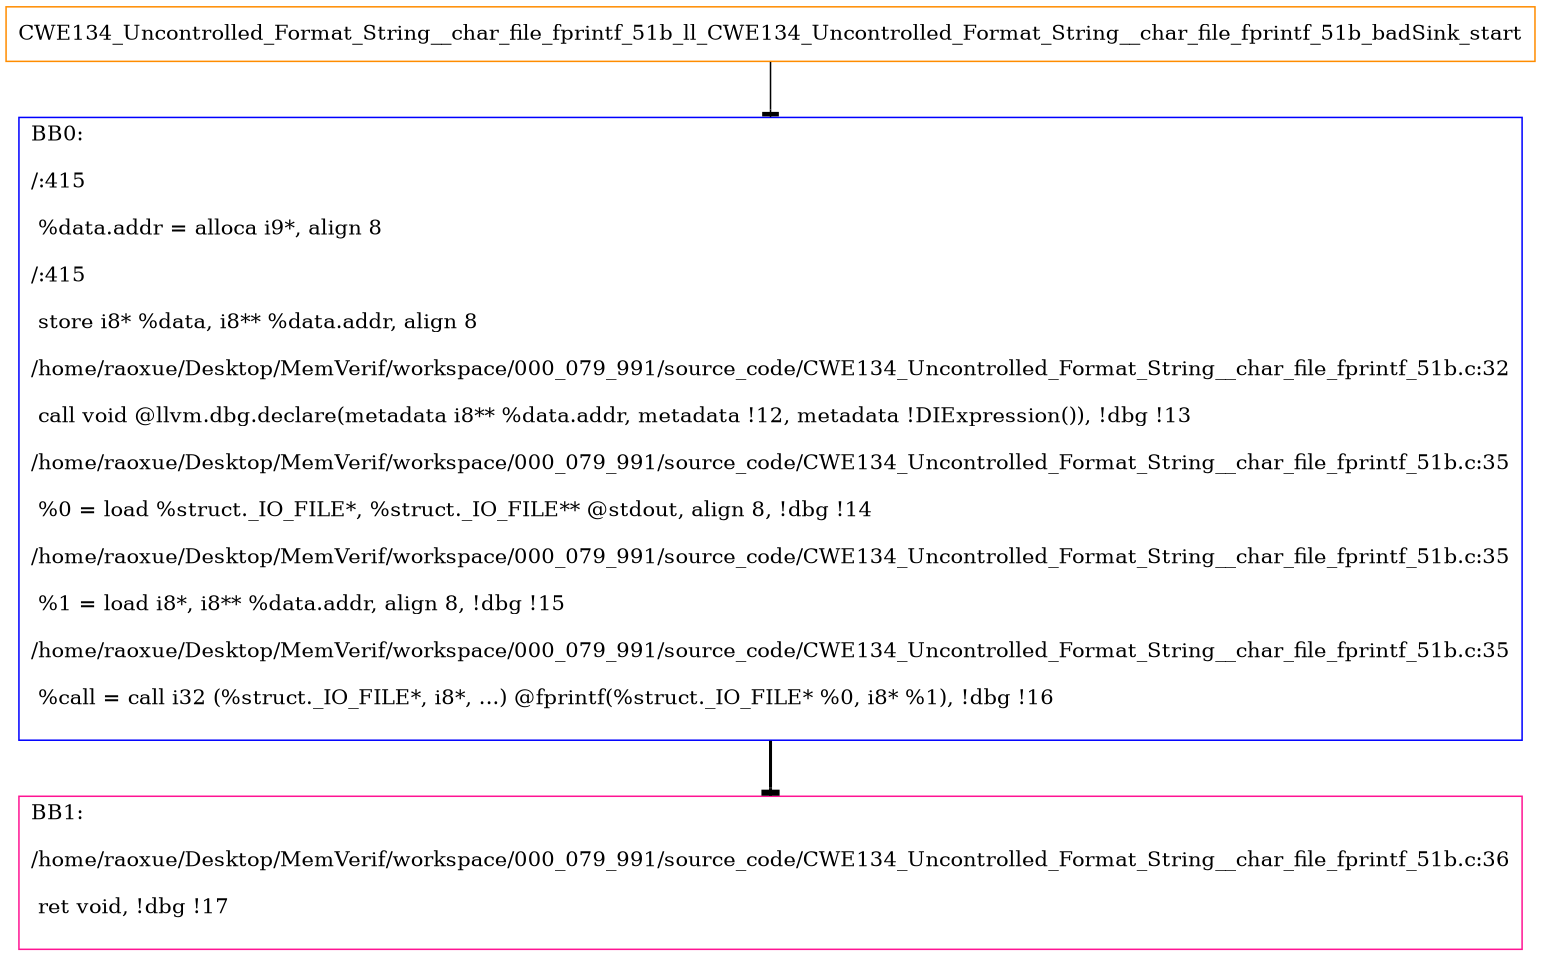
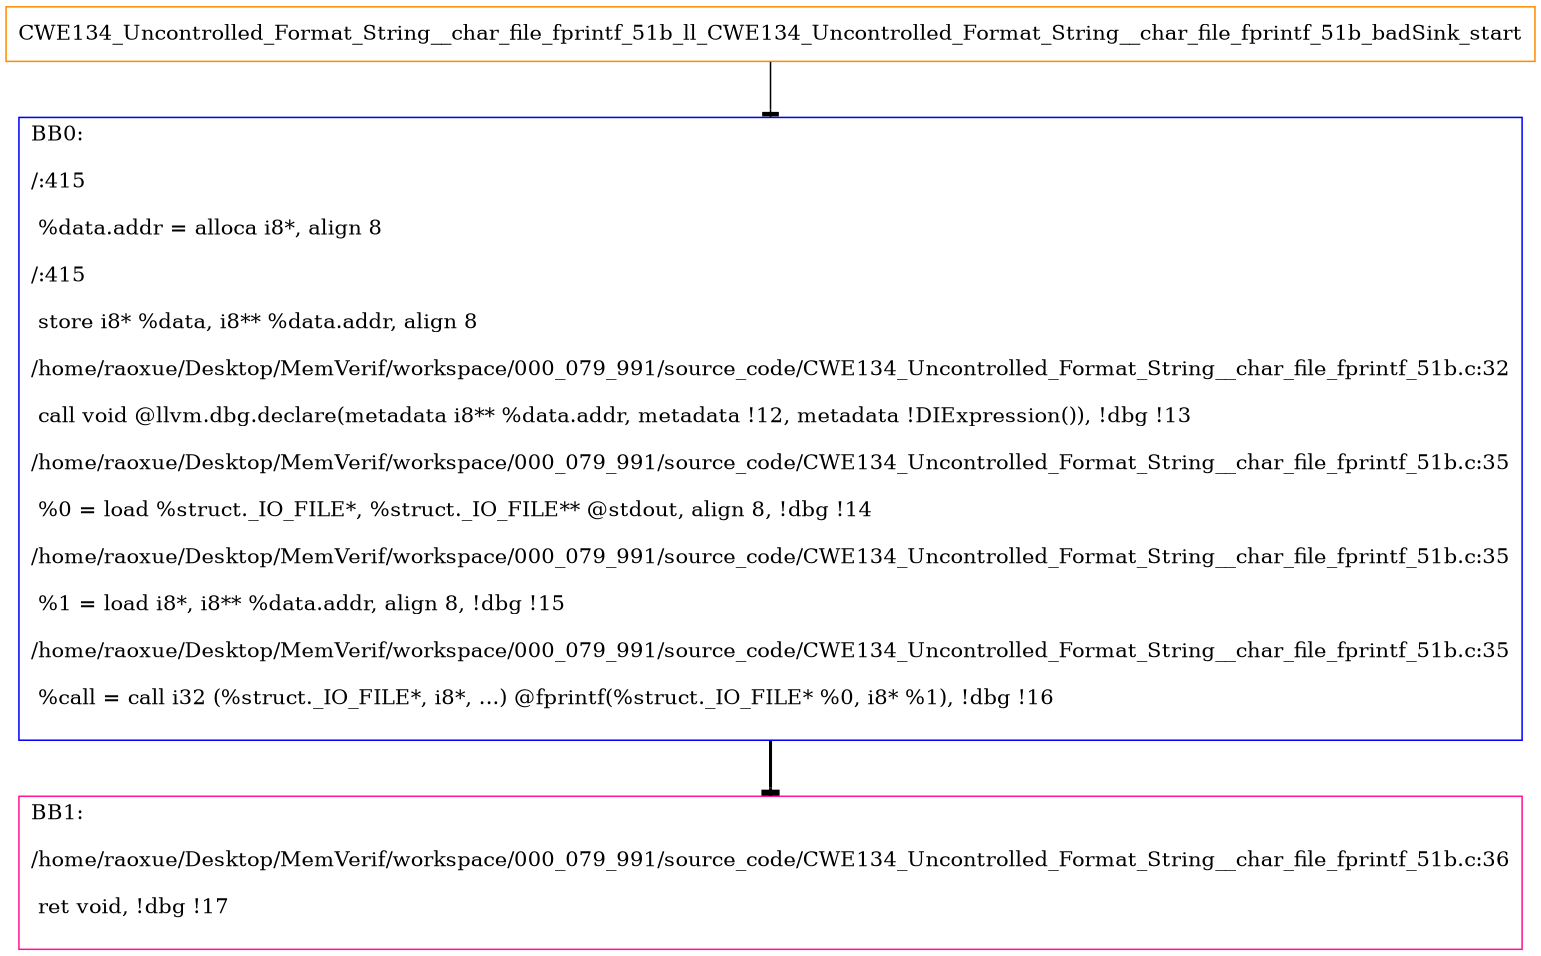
node "BB0:": text "%data.addr = alloca i9*, align 8" -> "%data.addr = alloca i8*, align 8"
